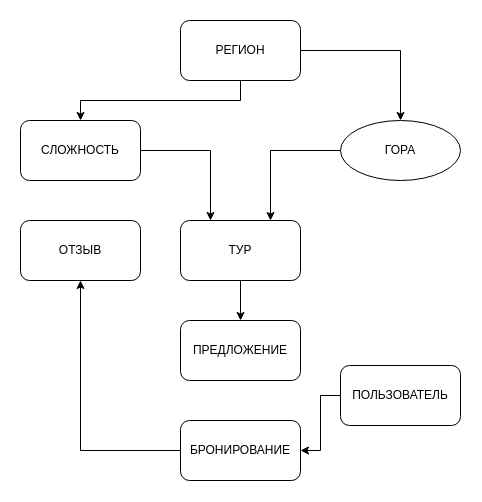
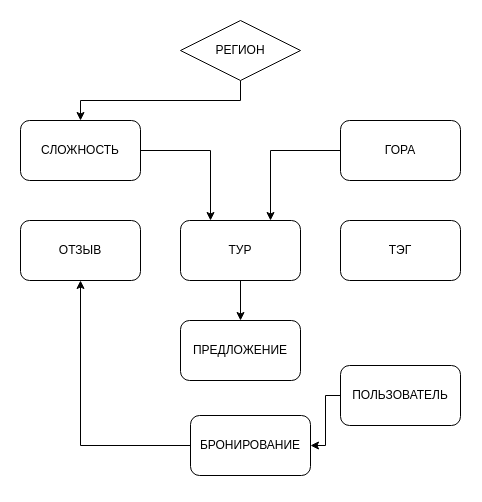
node "РЕГИОН": shape rounded rectangle -> diamond
edge "РЕГИОН" -> "ГОРА": removed
node "ГОРА": shape ellipse -> rounded rectangle
node "ТЭГ": added
node "БРОНИРОВАНИЕ": moved (241, 451) -> (251, 446)
